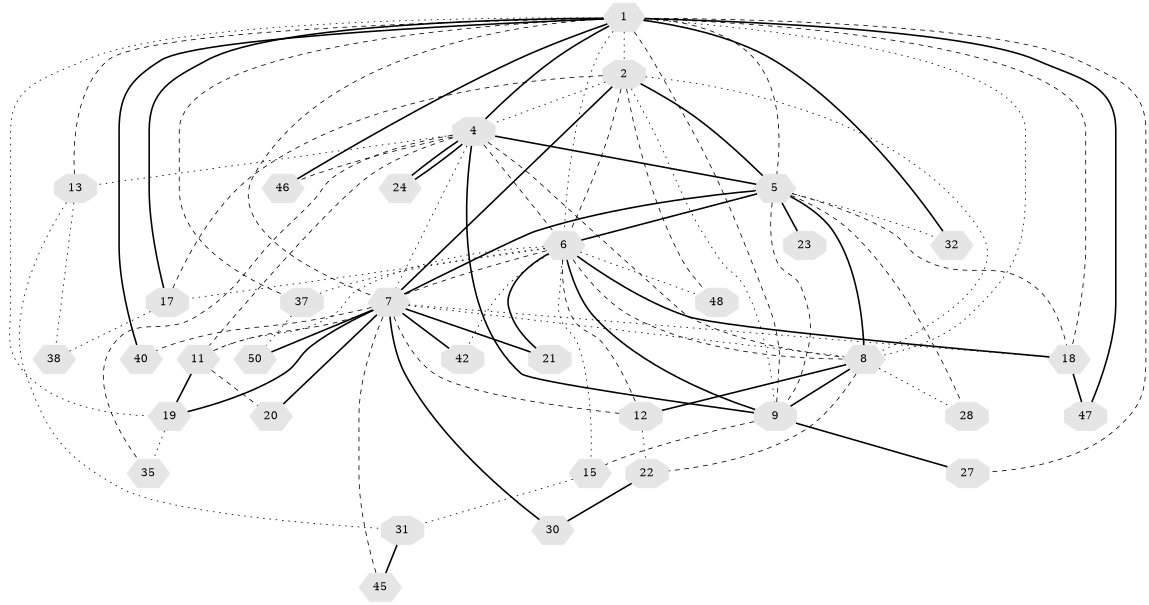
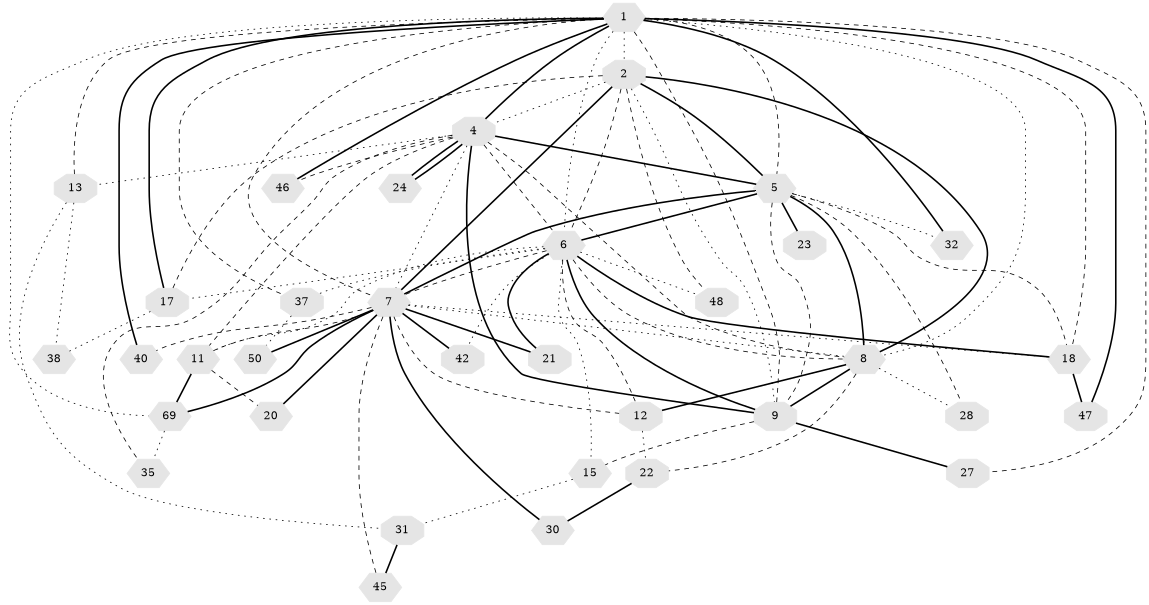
edge "2" -- "8": style dotted -> bold
node "19": label "19" -> "69"
